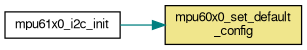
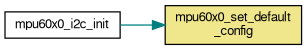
node "mpu61x0_i2c_init": label "mpu61x0_i2c_init" -> "mpu60x0_i2c_init"
